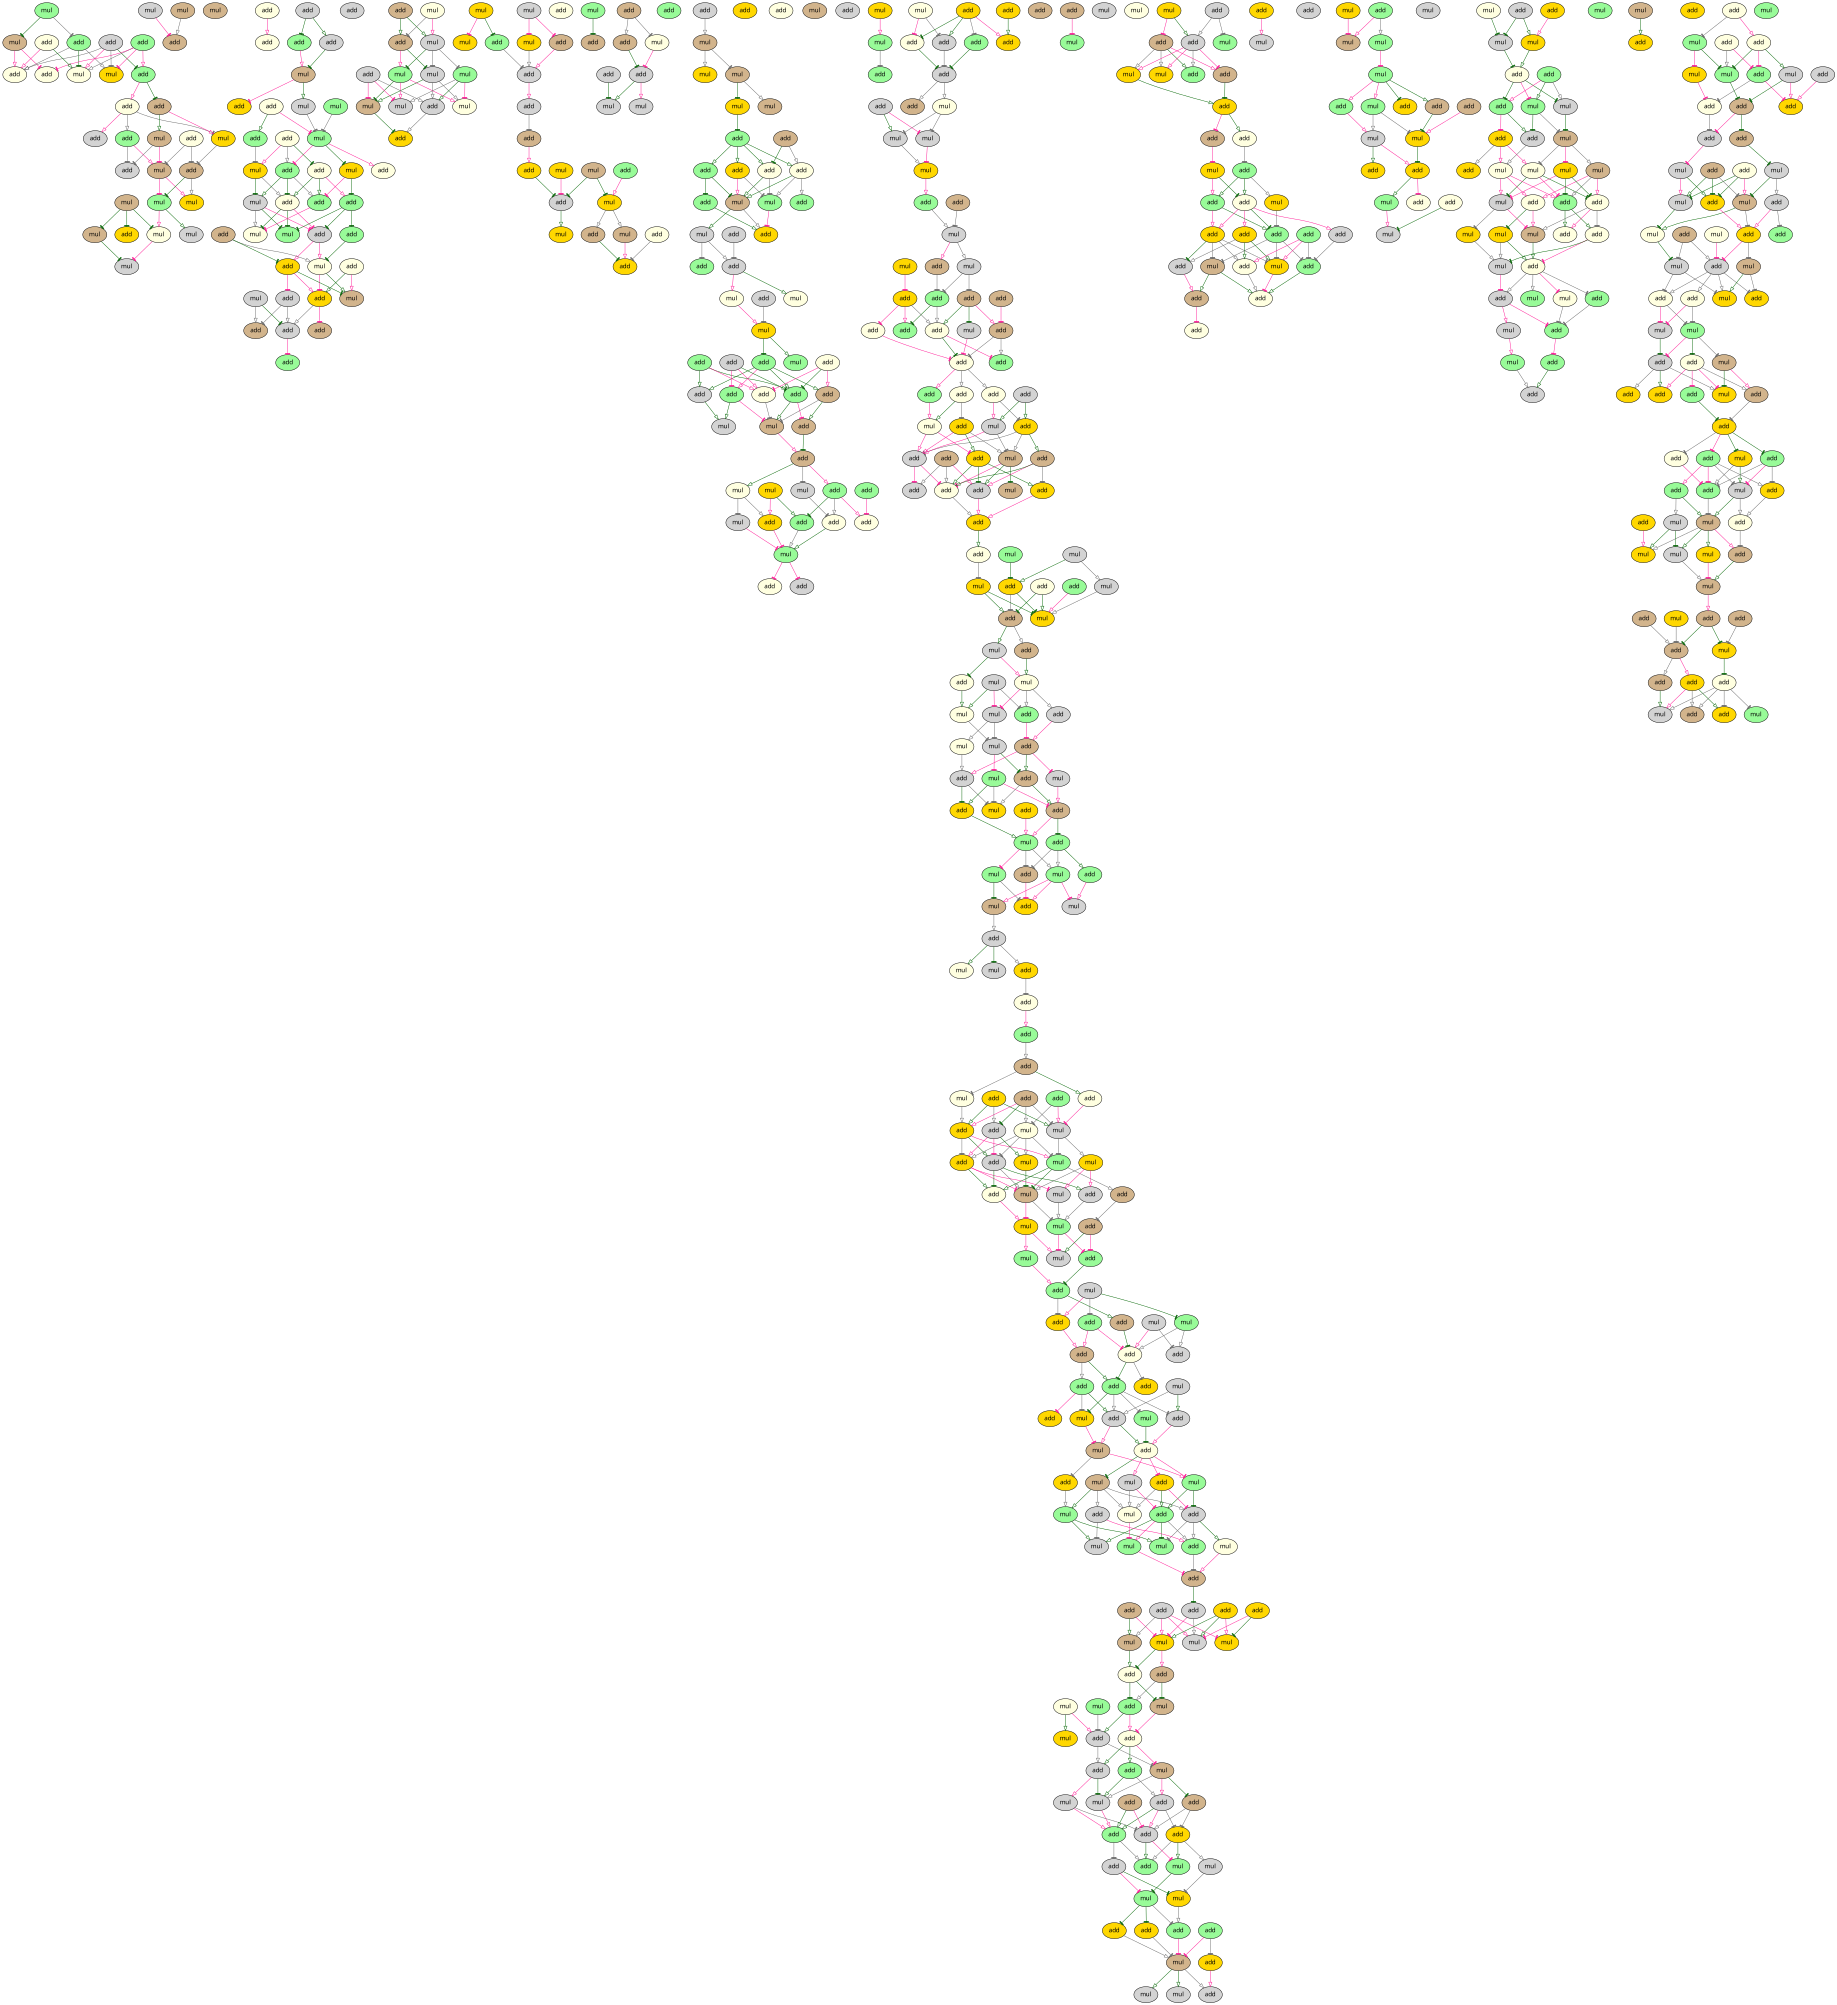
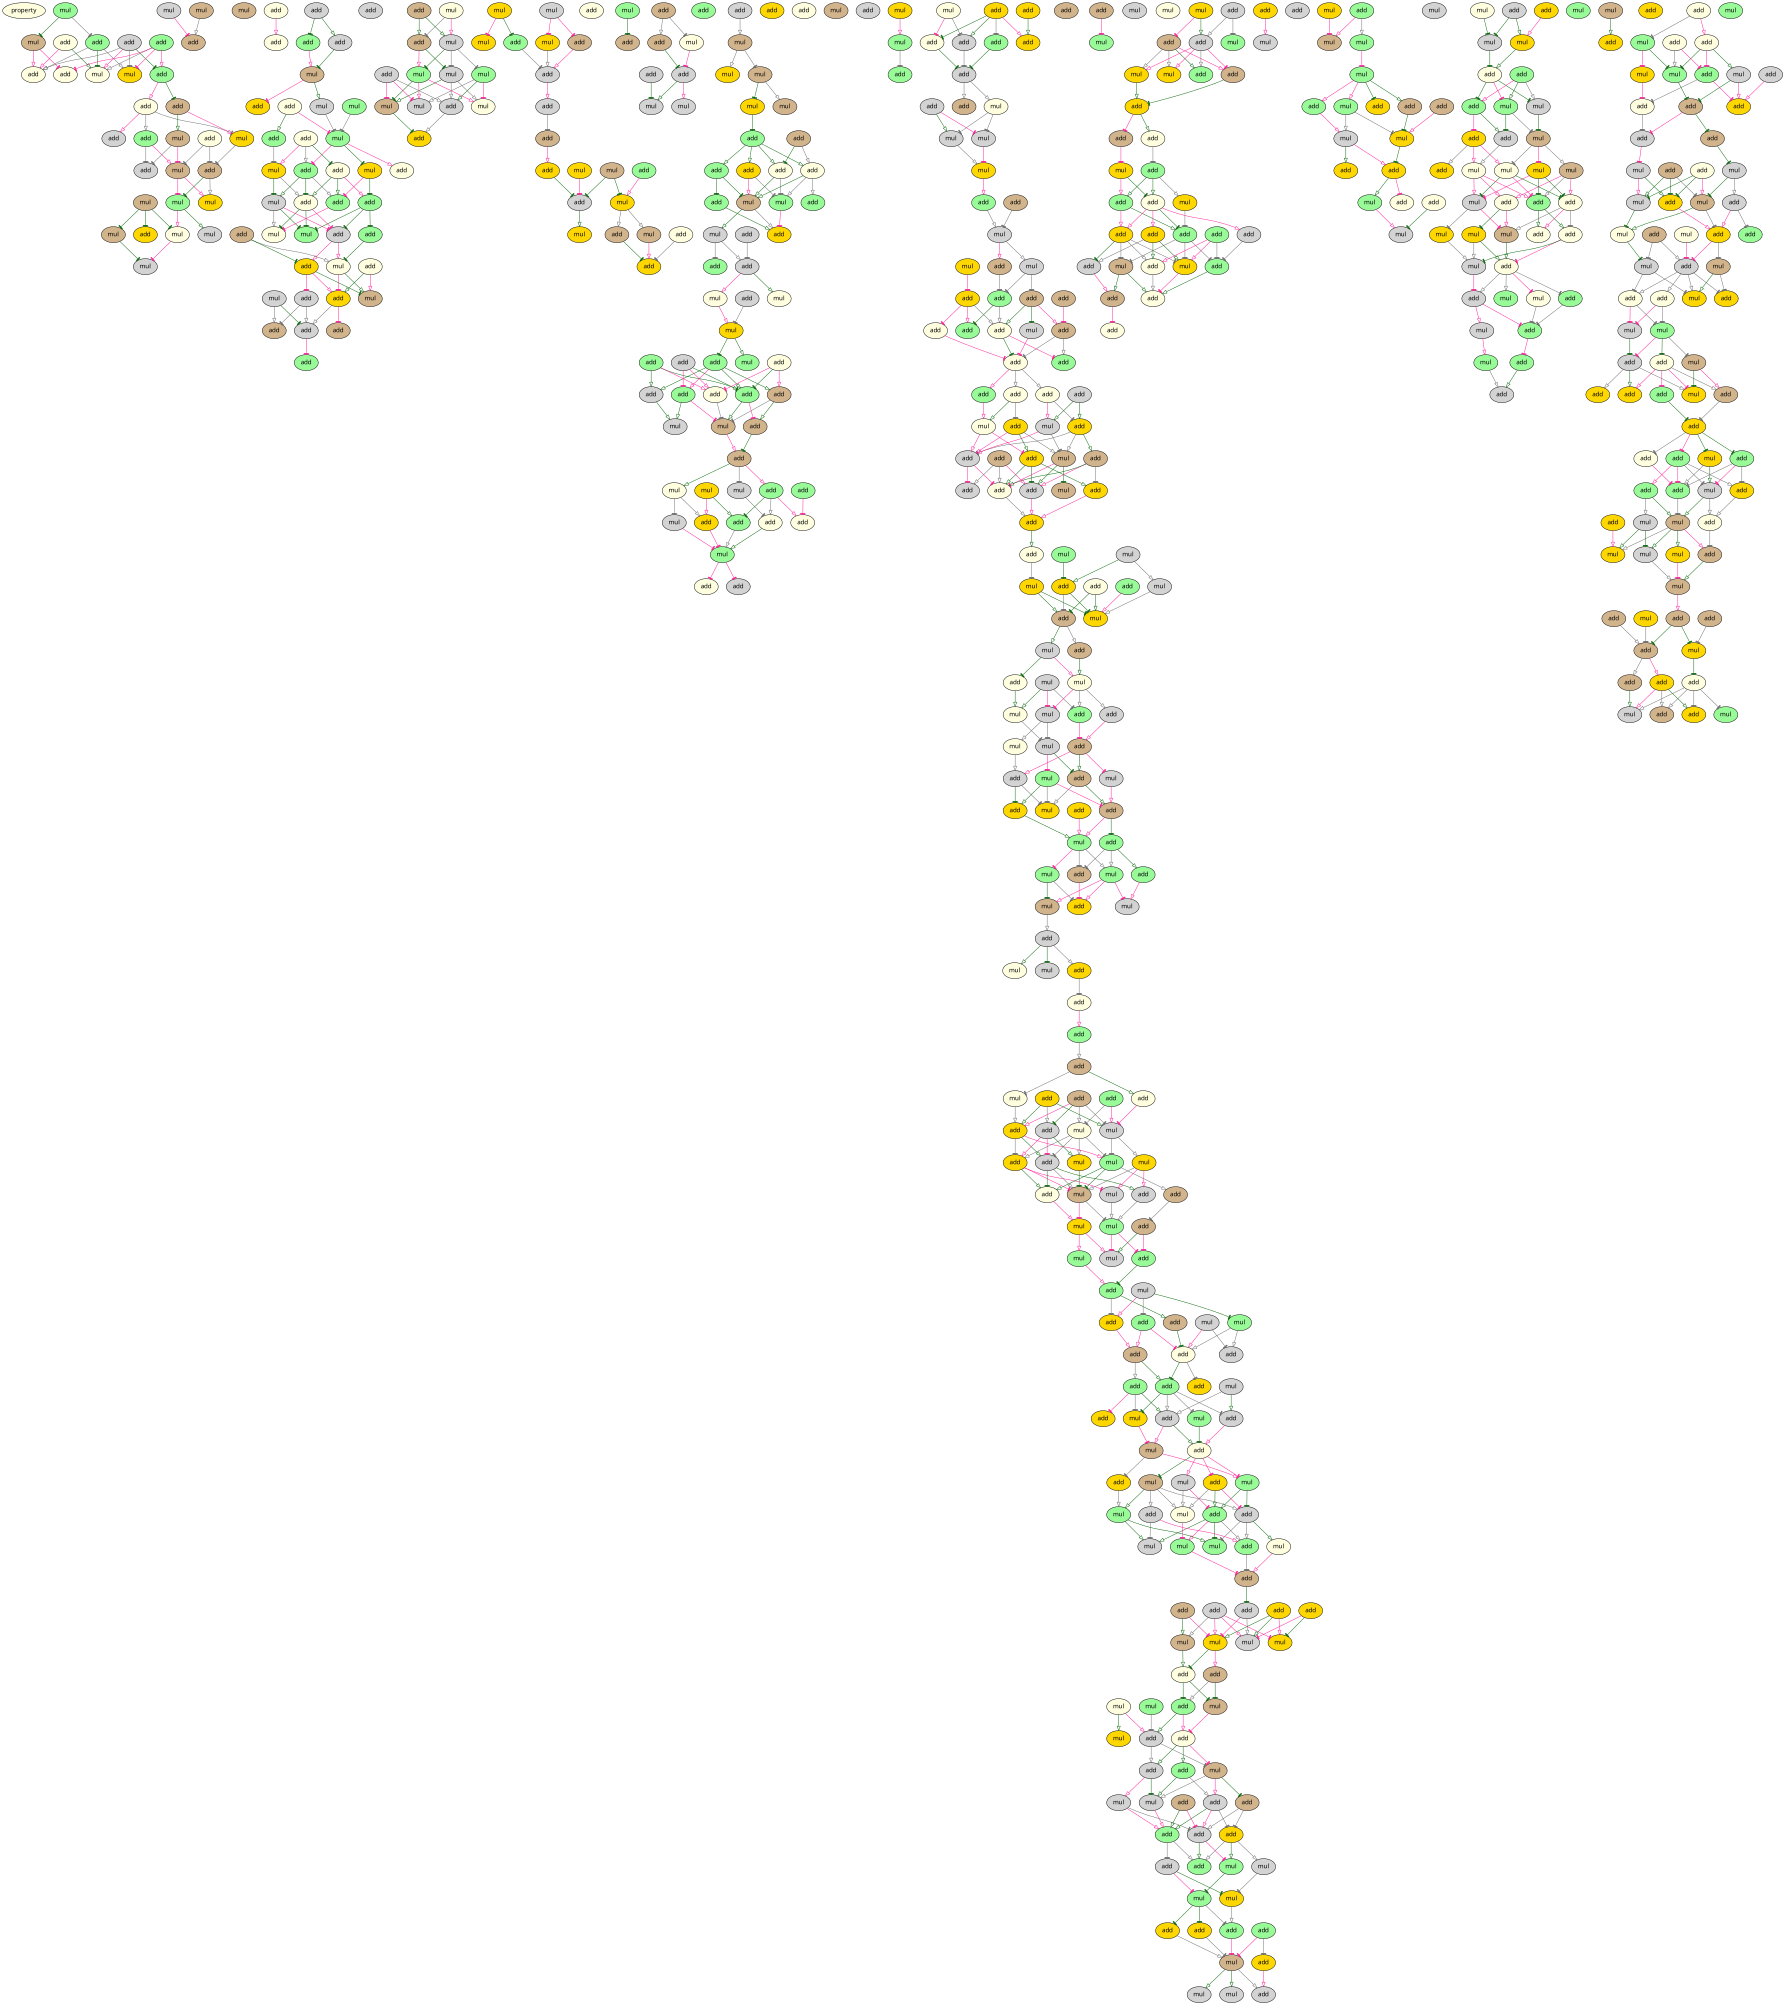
node "property": added
